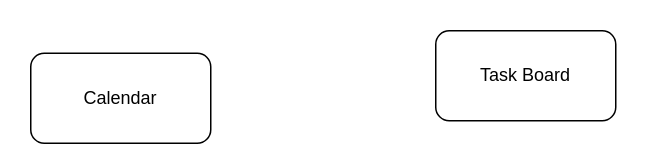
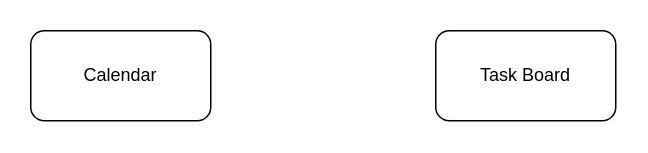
node "Calendar": moved (121, 98) -> (121, 76)
